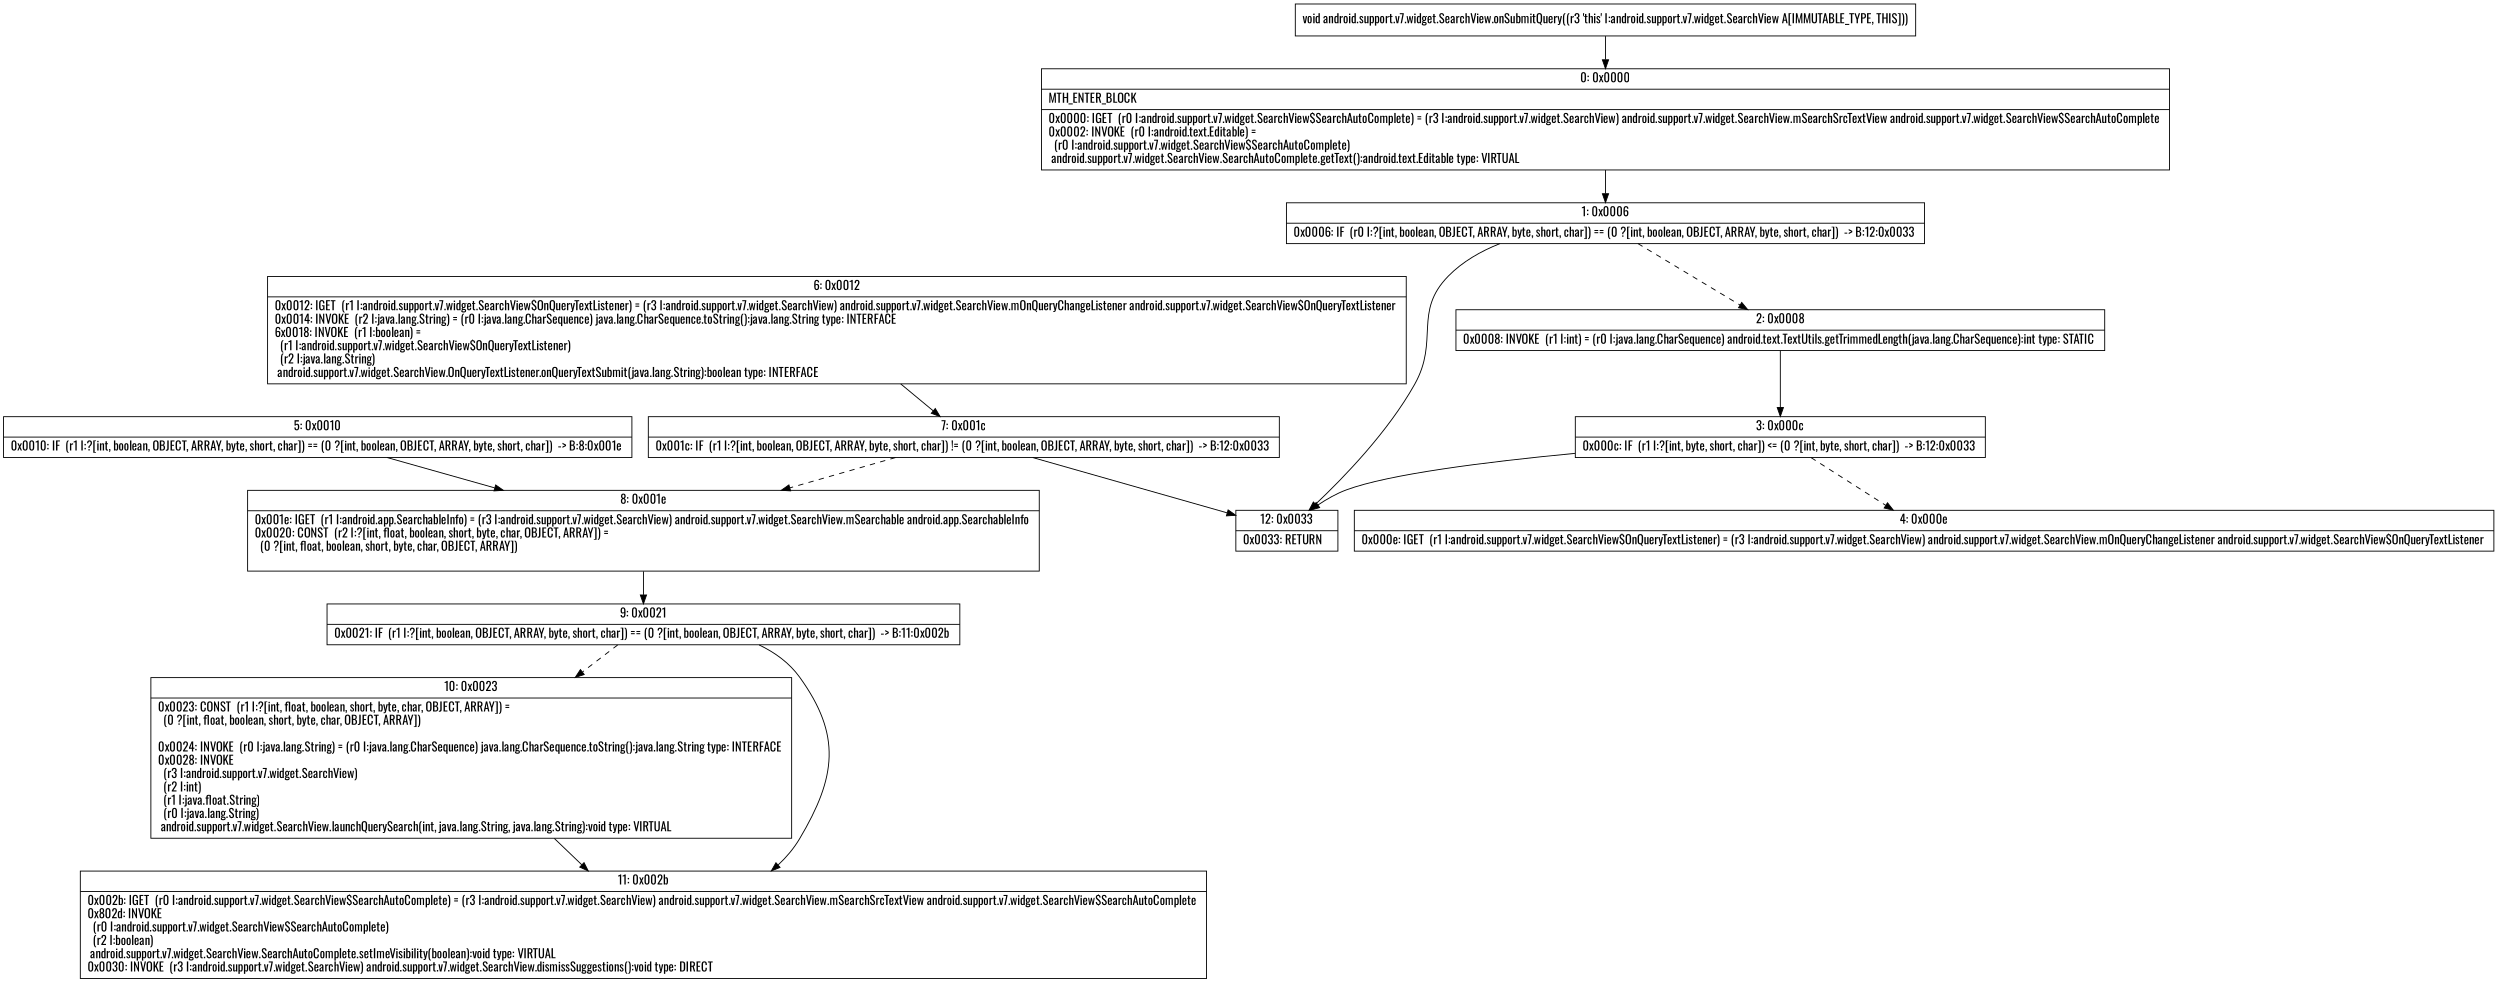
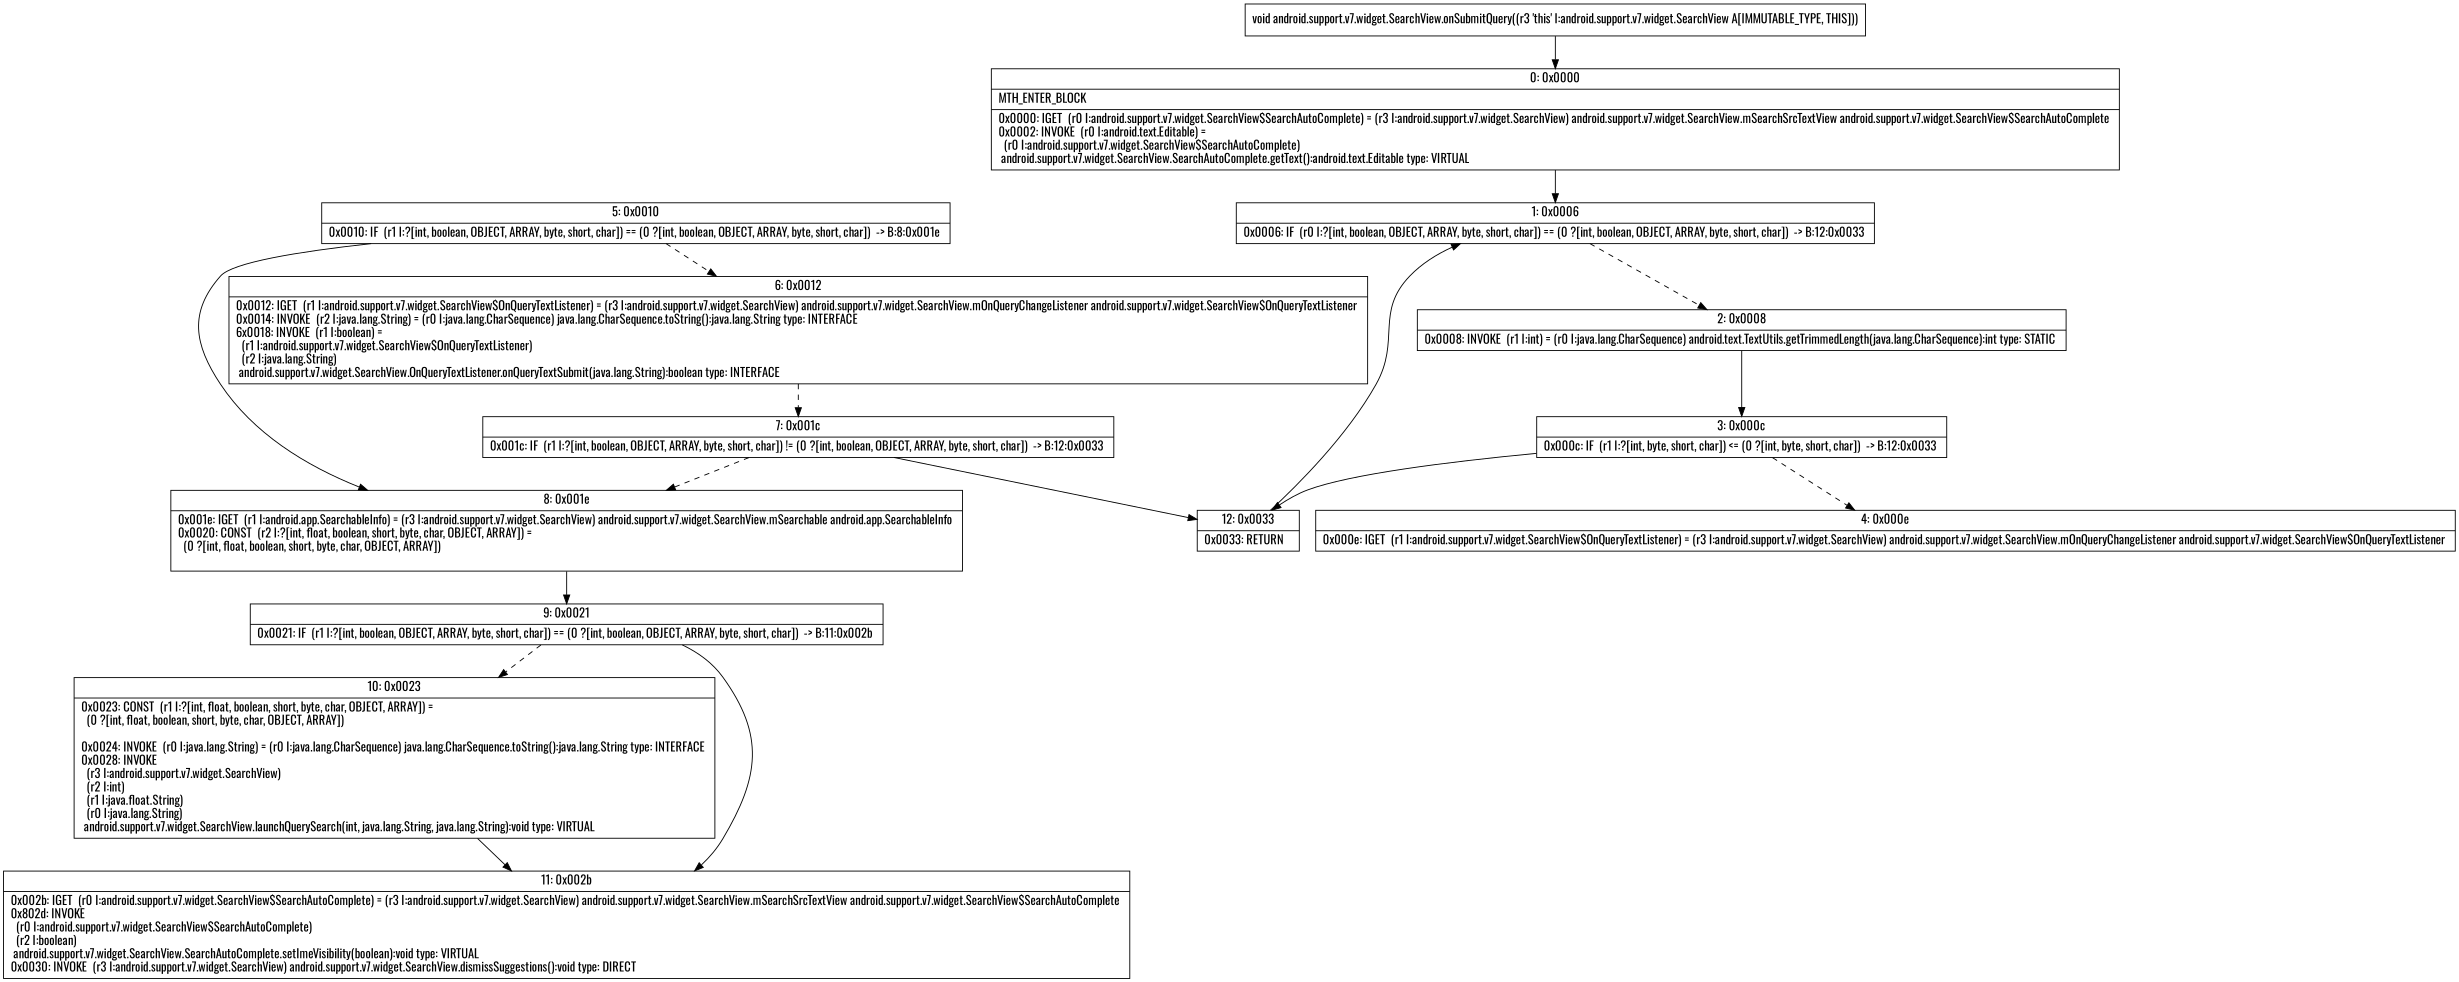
edge "5: 0x0010" -> "6: 0x0012": added
edge "1: 0x0006" -> "12: 0x0033": reversed
edge "6: 0x0012" -> "7: 0x001c": style solid -> dashed
